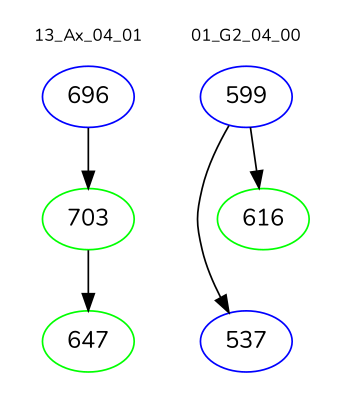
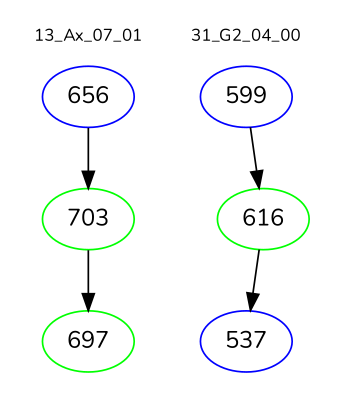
cluster "13_Ax_04_01": label "13_Ax_04_01" -> "13_Ax_07_01"
cluster "01_G2_04_00": label "01_G2_04_00" -> "31_G2_04_00"
node "696": label "696" -> "656"
edge "599" -> "537": now "616" -> "537"
node "647": label "647" -> "697"
